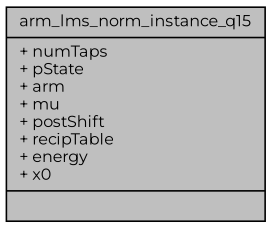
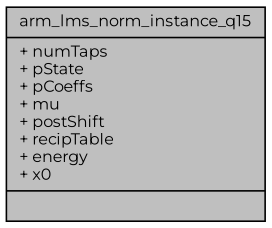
node "arm_lms_norm_instance_q15": text "+ arm" -> "+ pCoeffs"
